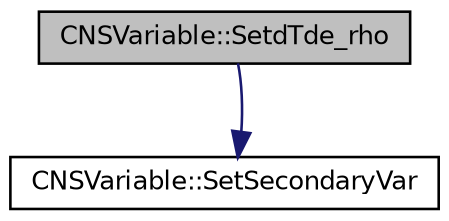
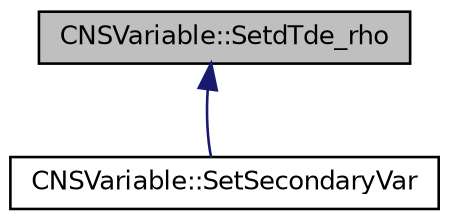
edge "CNSVariable::SetdTde_rho" -> "CNSVariable::SetSecondaryVar": reversed
